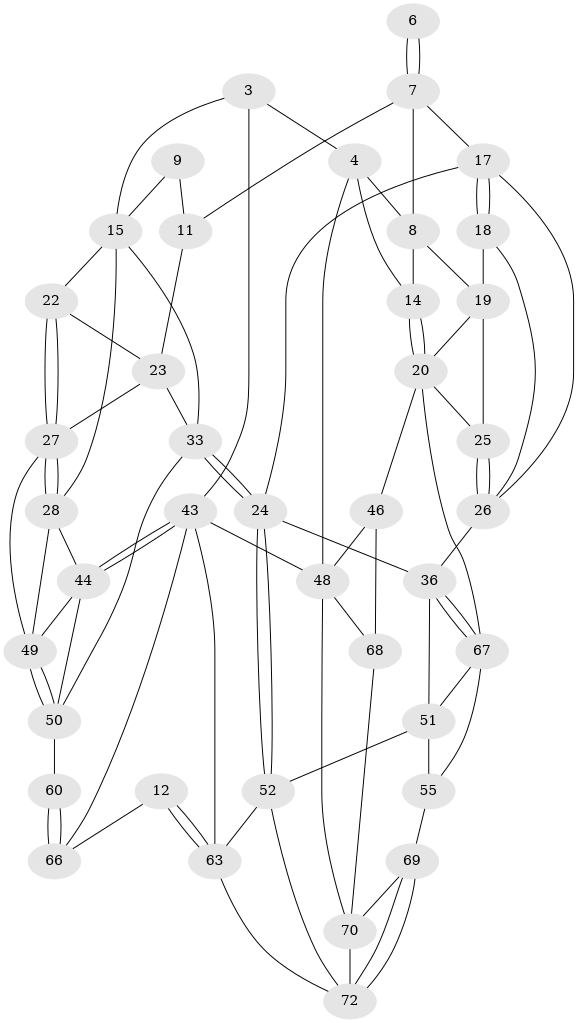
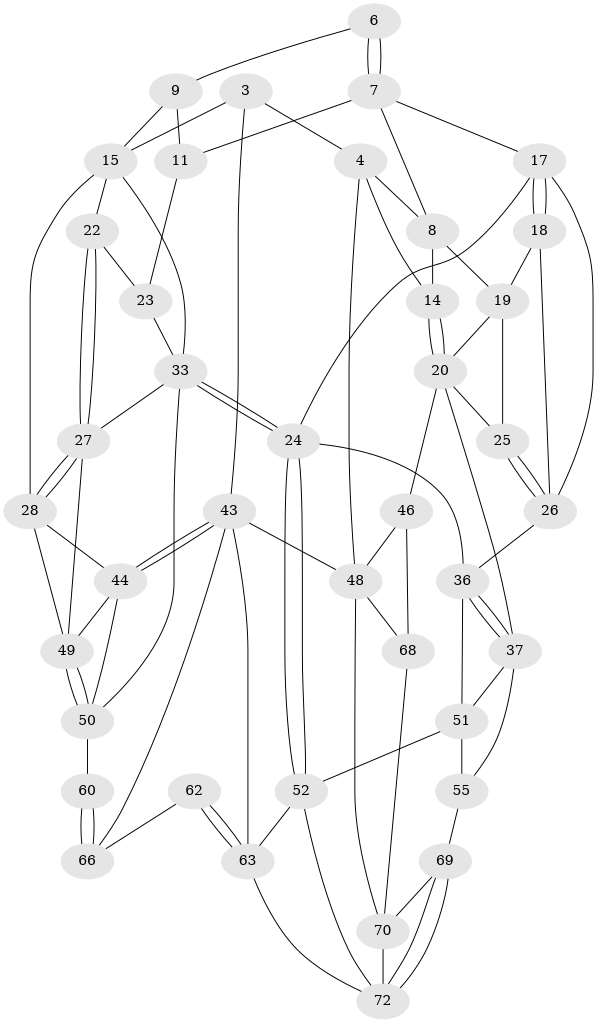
edge "6" -- "9": added
edge "23" -- "27": now "33" -- "27"
node "67": label "67" -> "37"
node "12": label "12" -> "62"
